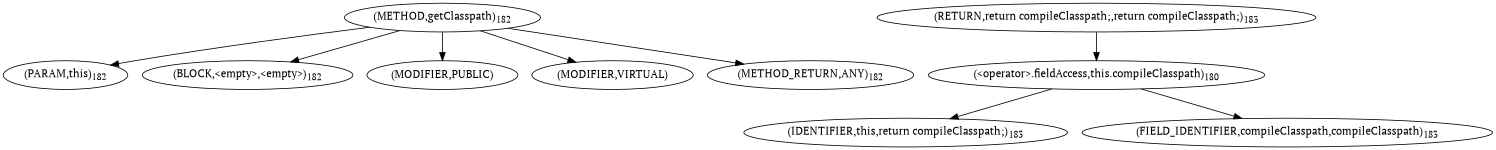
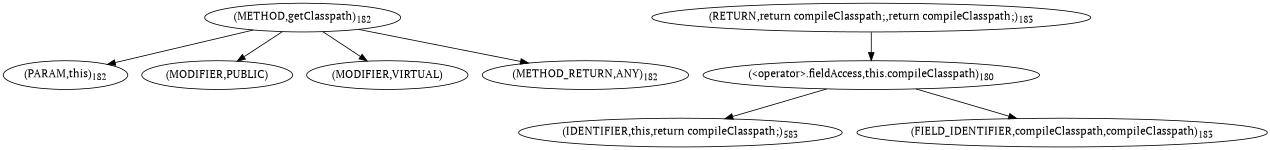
node "(BLOCK,<empty>,<empty>)": removed
node "(IDENTIFIER,this,return compileClasspath;)": text "183" -> "583"
